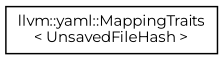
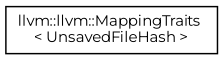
node "llvm::yaml::MappingTraits < UnsavedFileHash >": label "llvm::yaml::MappingTraits < UnsavedFileHash >" -> "llvm::llvm::MappingTraits < UnsavedFileHash >"
